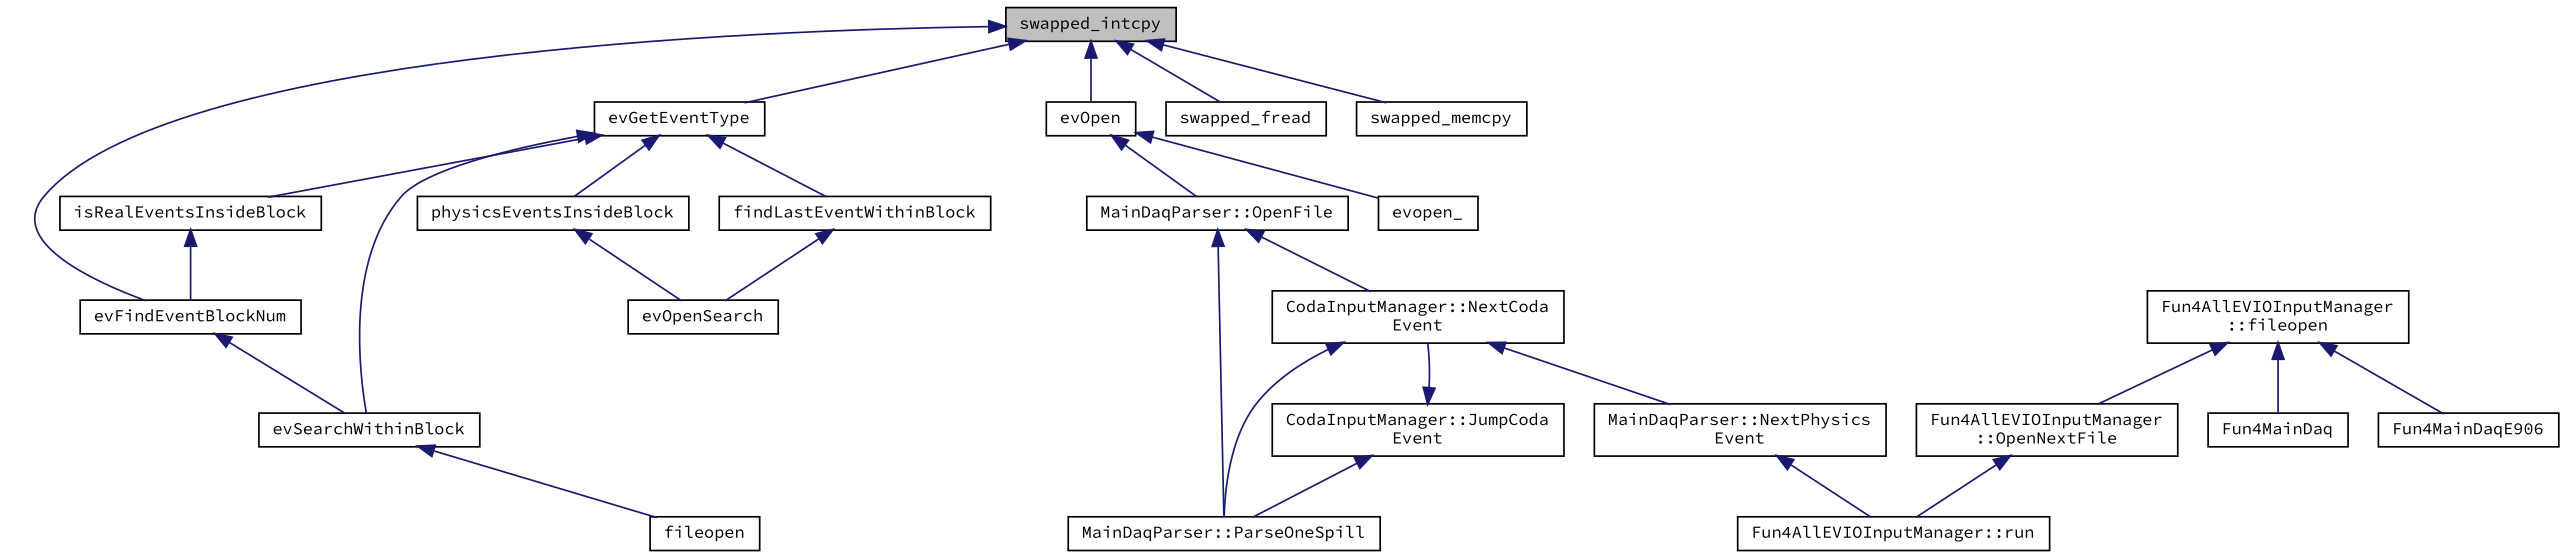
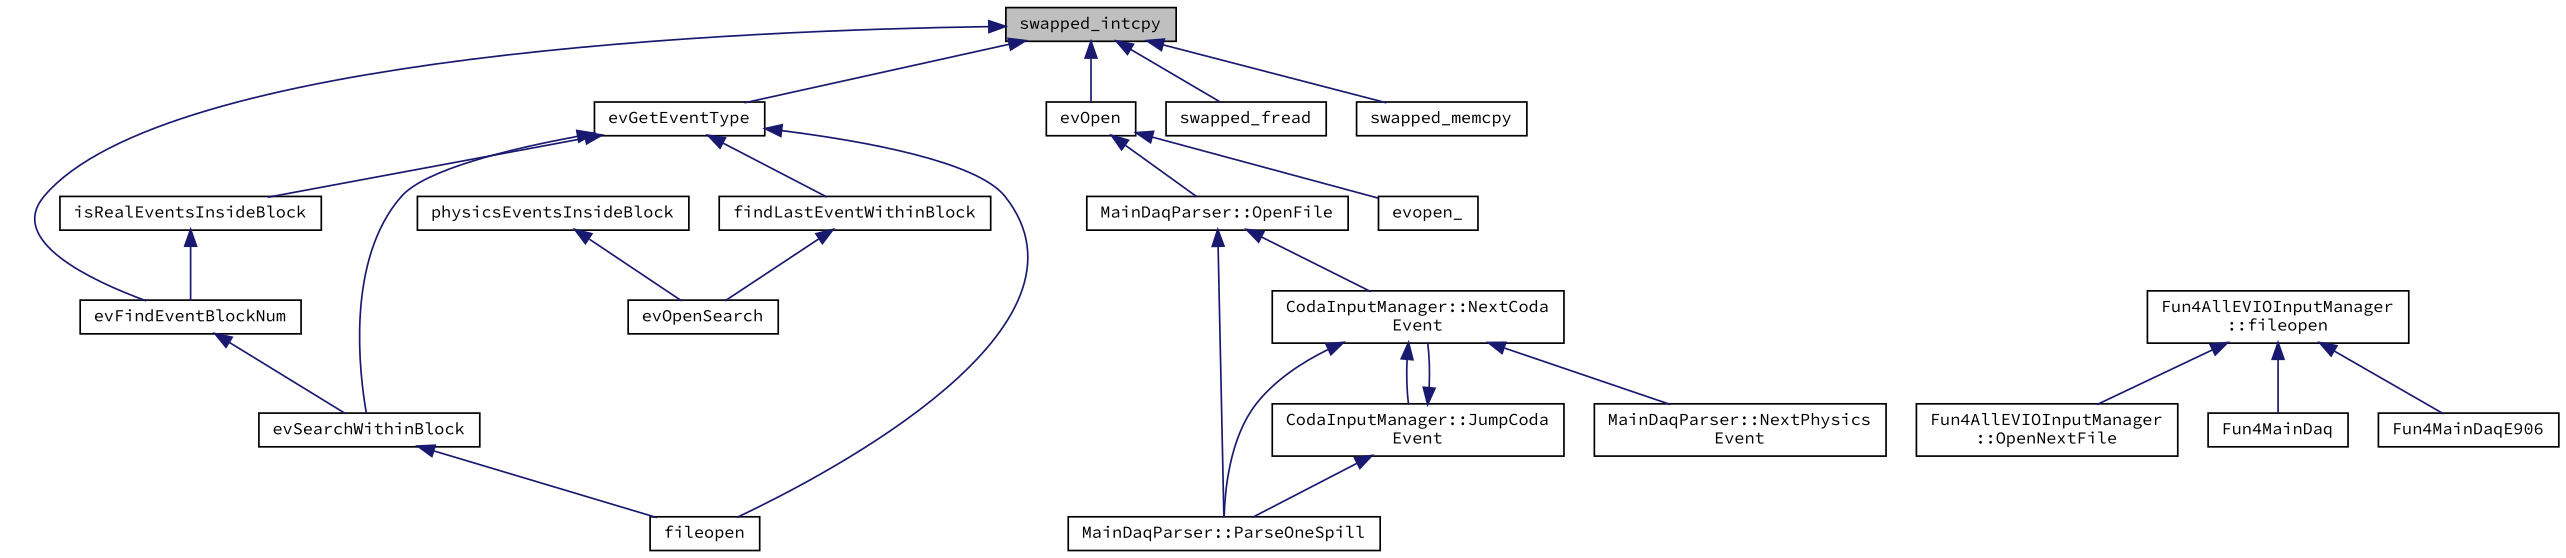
edge "physicsEventsInsideBlock" -> "evGetEventType": now "fileopen" -> "evGetEventType"
edge "CodaInputManager::JumpCoda Event" -> "CodaInputManager::NextCoda Event": added
node "Fun4AllEVIOInputManager::run": removed
